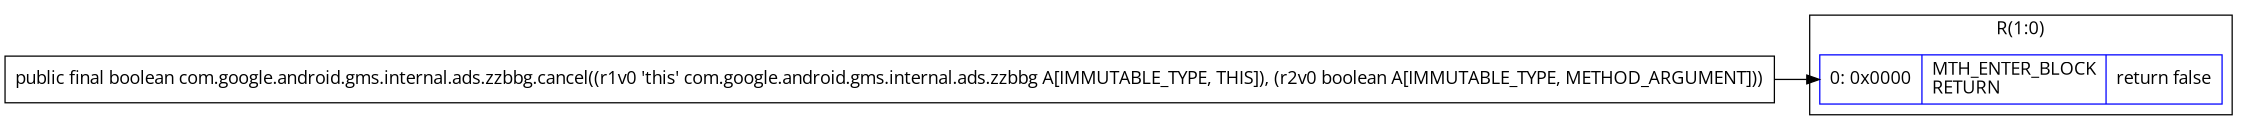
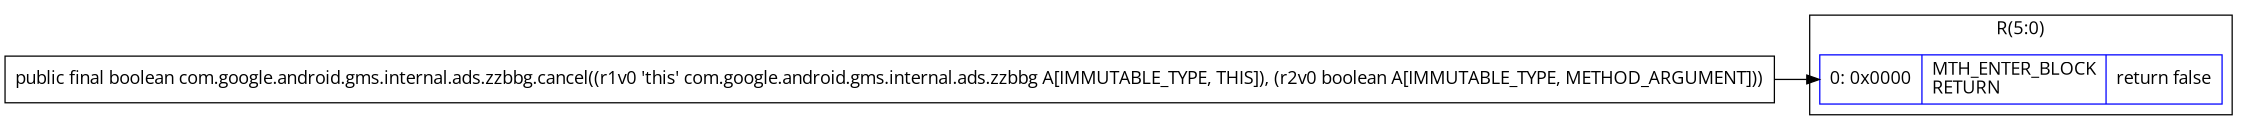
cluster "R(1:0)": label "R(1:0)" -> "R(5:0)"
